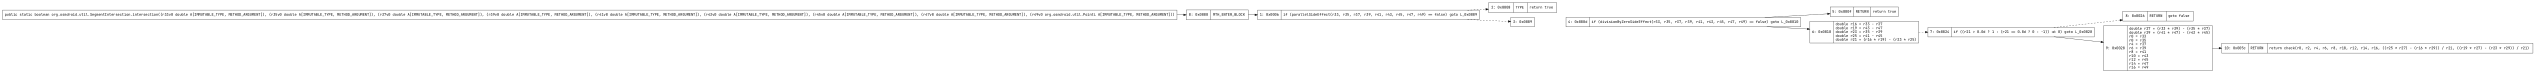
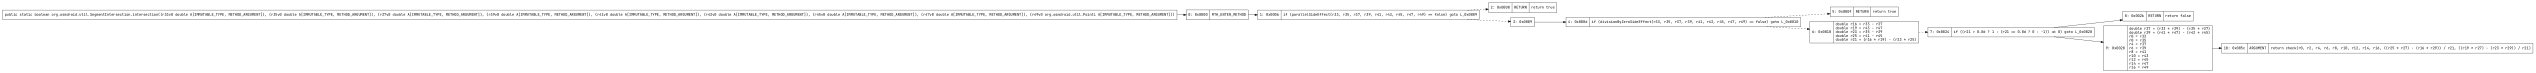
node "2: 0x0008": text "TYPE" -> "RETURN"
node "0: 0x0000": text "MTH_ENTER_BLOCK" -> "MTH_ENTER_METHOD"
edge "4: 0x000d" -> "5: 0x000f": style solid -> dashed
node "8: 0x0026": text "goto false" -> "return false"
edge "3: 0x0009" -> "4: 0x000d": added
edge "7: 0x0024" -> "8: 0x0026": style dashed -> solid
edge "4: 0x000d" -> "6: 0x0010": style solid -> dashed
node "10: 0x005c": text "RETURN" -> "ARGUMENT"
